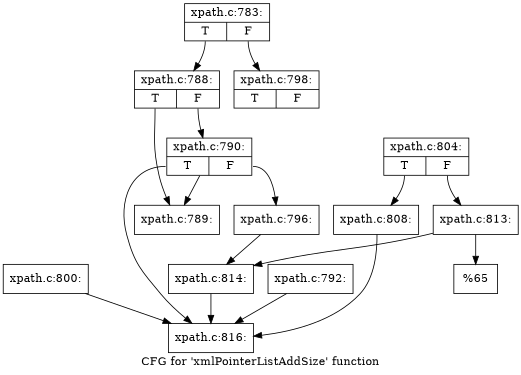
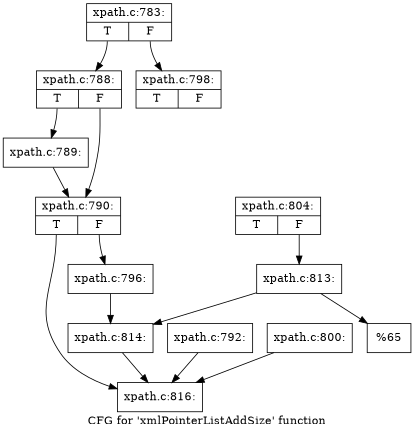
edge "xpath.c:790:" -> "xpath.c:789:": reversed
node "xpath.c:808:": removed
